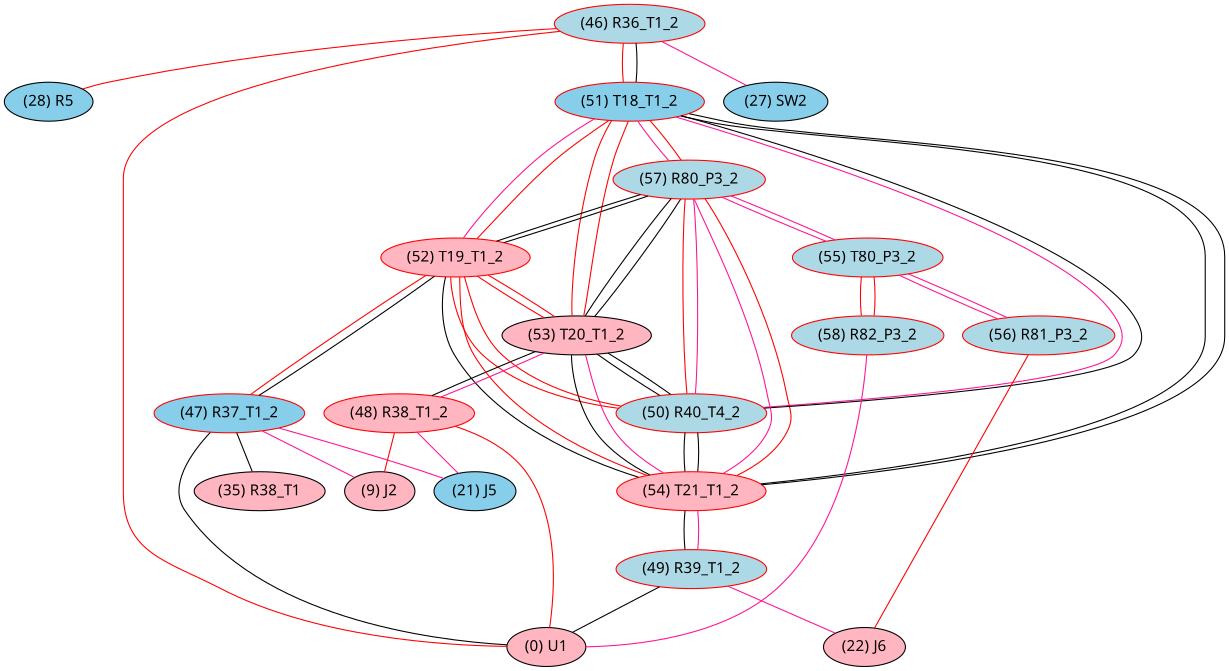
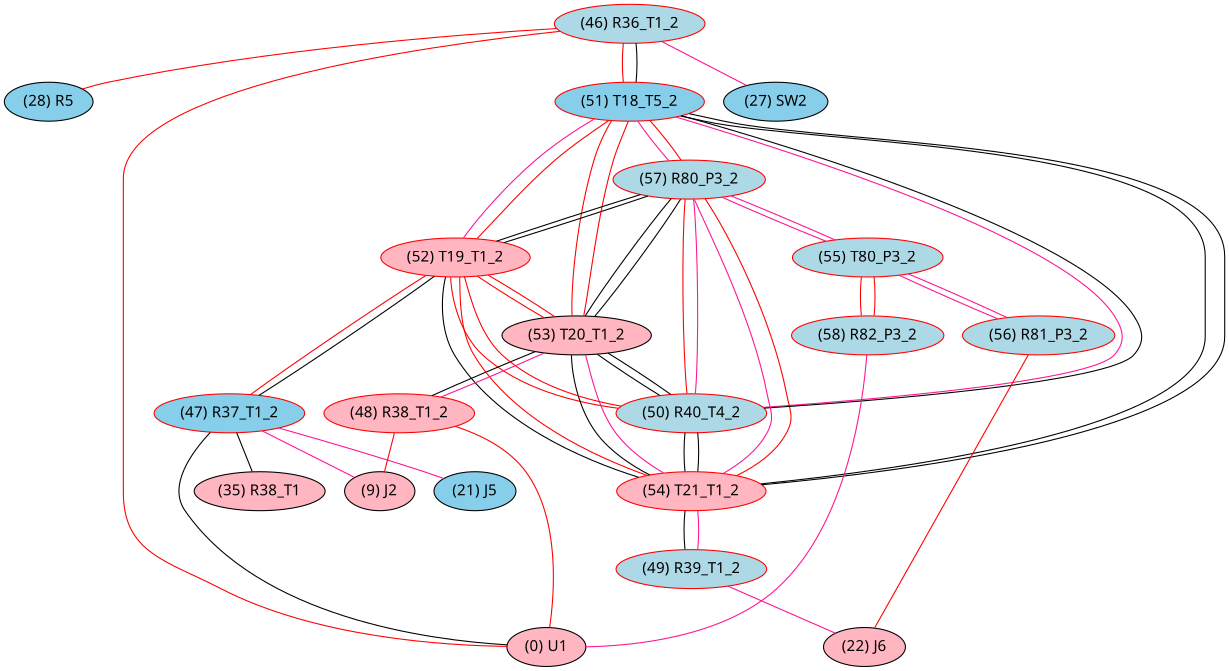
node "(51) T18_T1_2": label "(51) T18_T1_2" -> "(51) T18_T5_2"
edge "(48) R38_T1_2" -- "(21) J5": removed
edge "(49) R39_T1_2" -- "(0) U1": removed
